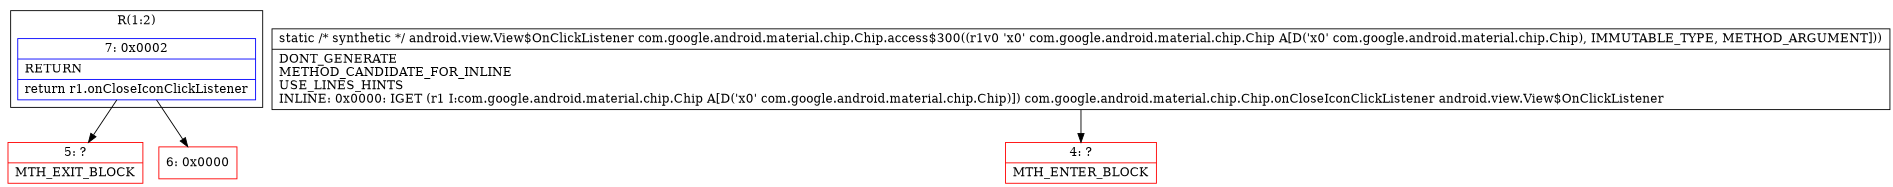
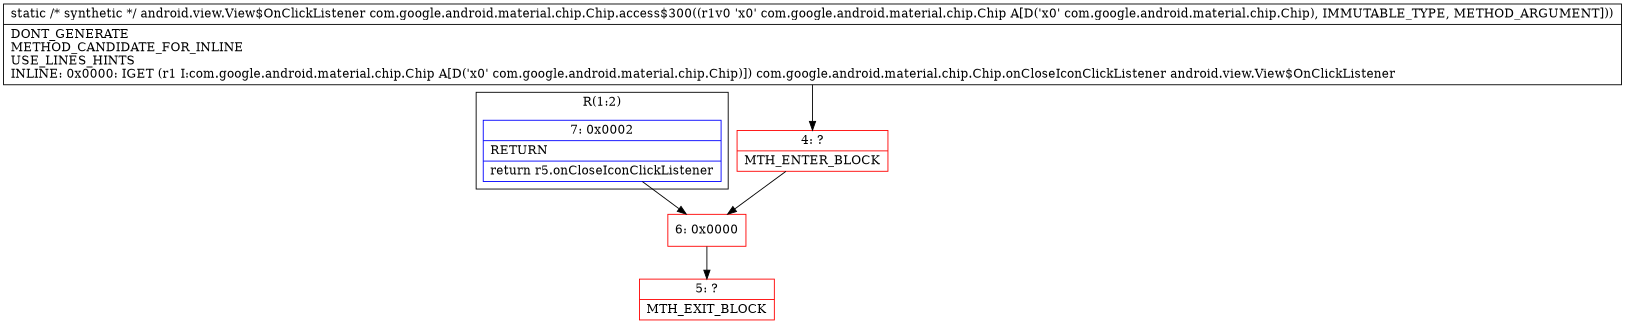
node "7: 0x0002": text "return r1.onCloseIconClickListener" -> "return r5.onCloseIconClickListener"
edge "7: 0x0002" -> "5: ?": now "6: 0x0000" -> "5: ?"
edge "4: ?" -> "6: 0x0000": added
